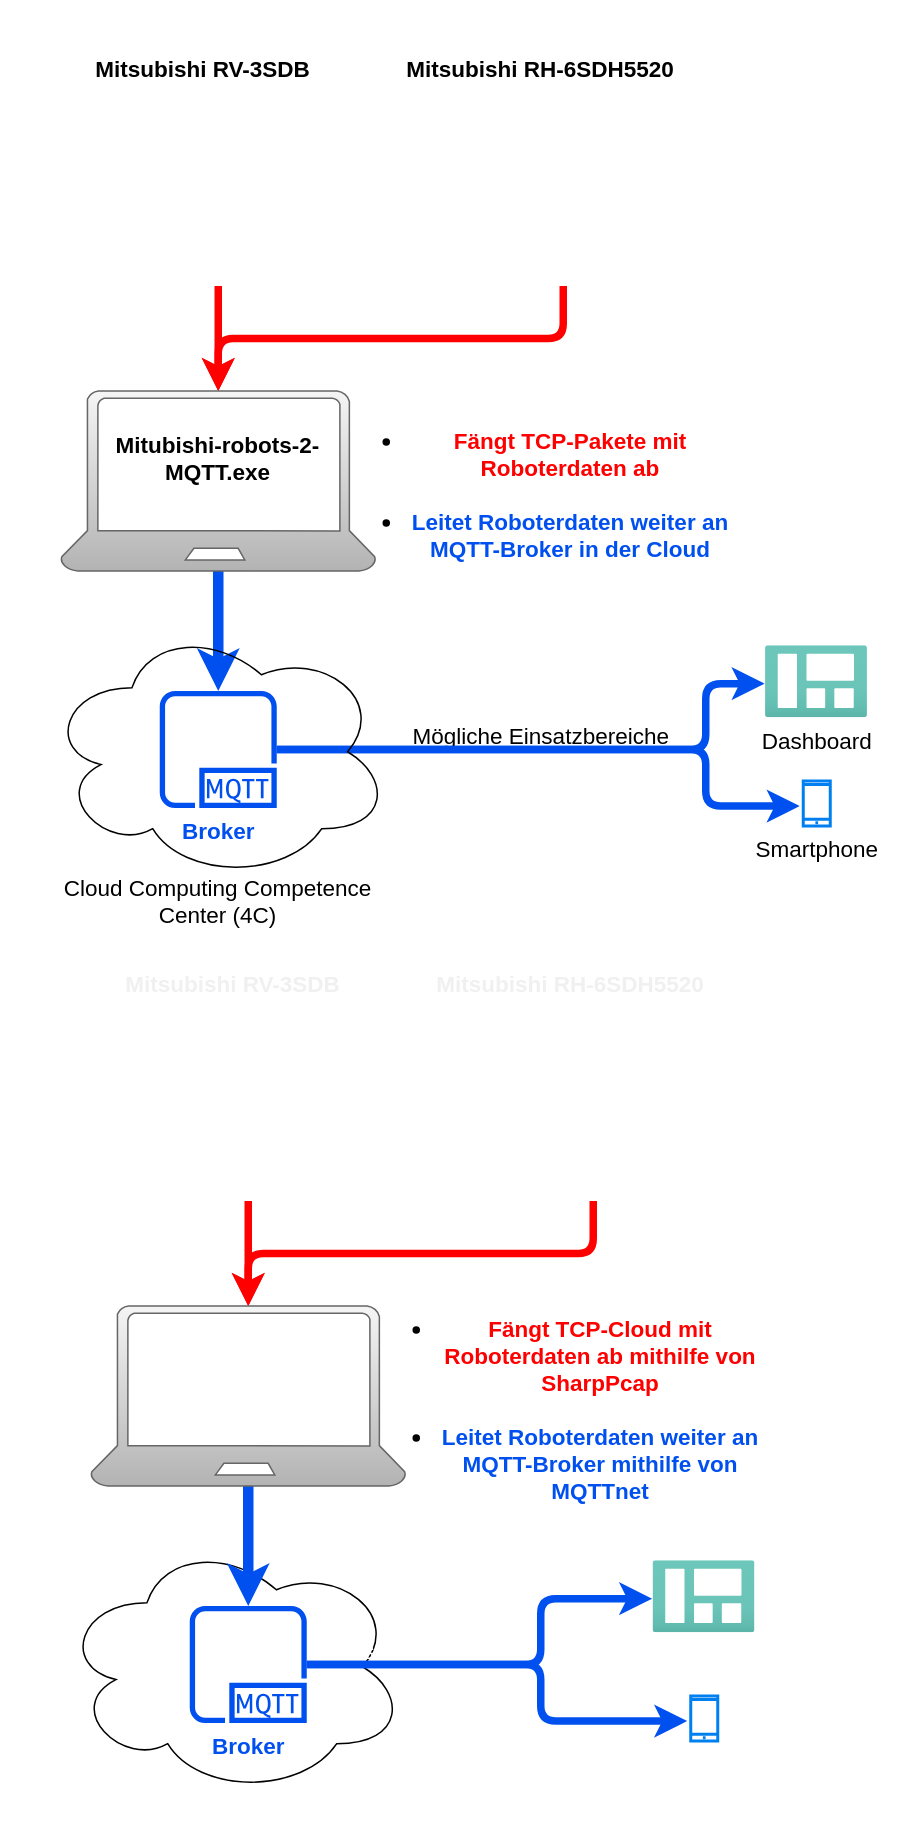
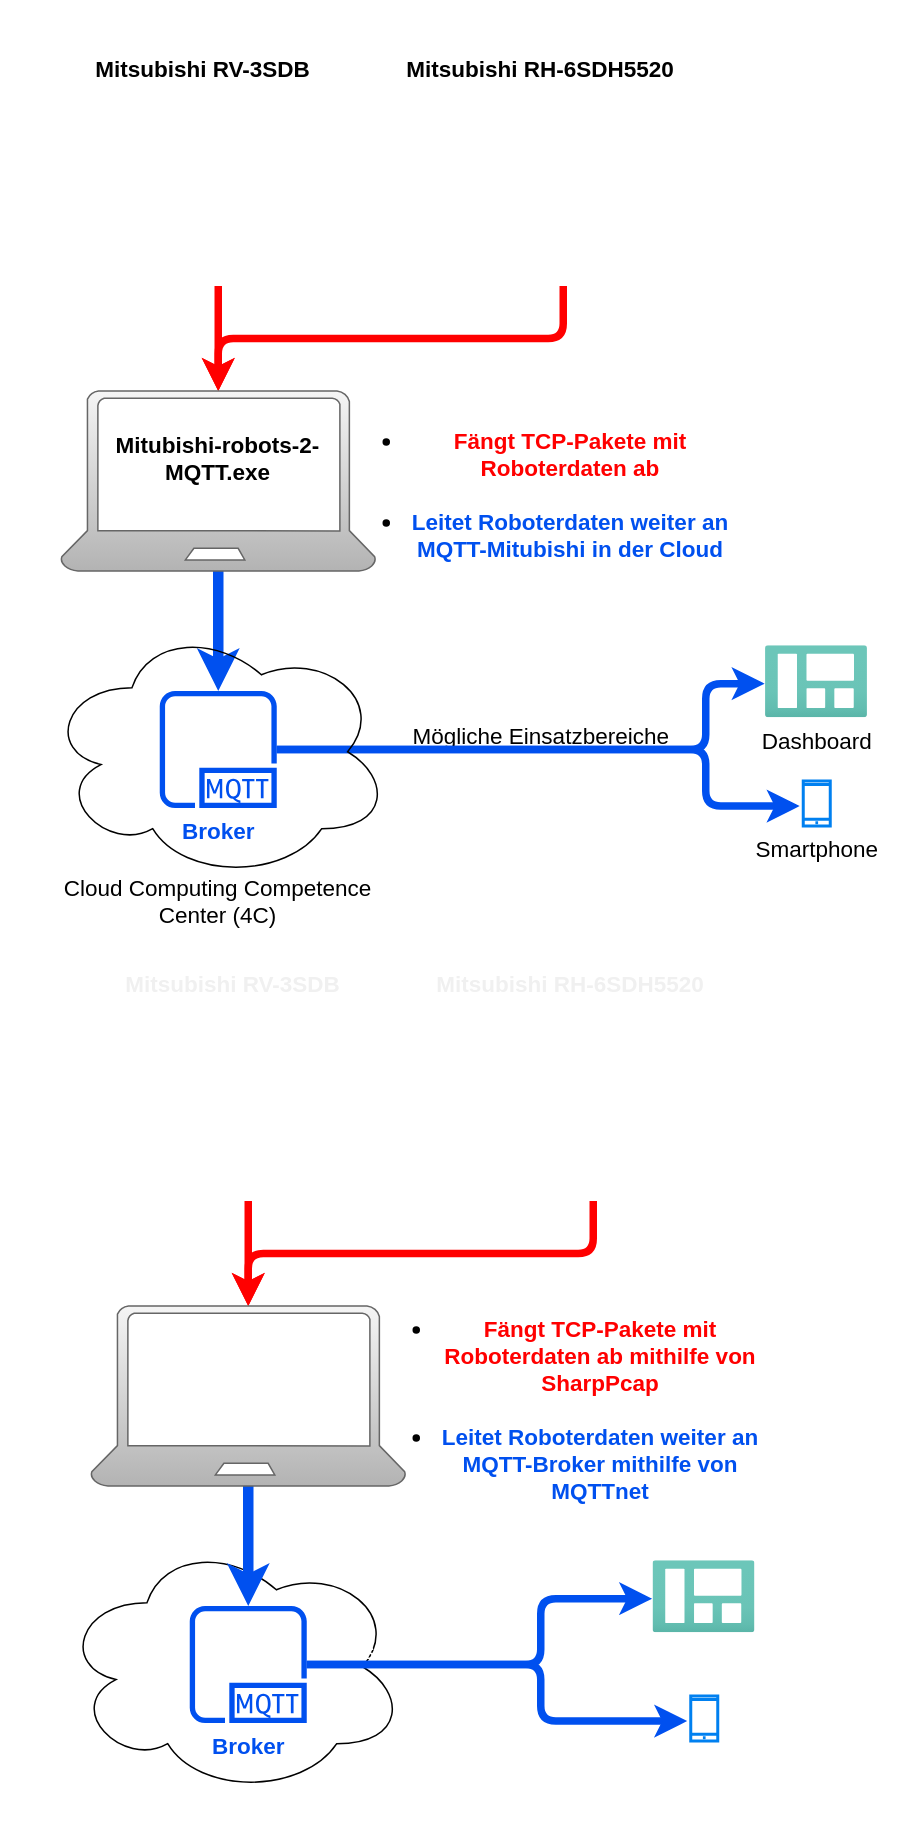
node "Fängt TCP-Pakete mit Roboterdaten ab Leitet Roboterdaten weiter an MQTT-Broker in der Cloud": label "Fängt TCP-Pakete mit Roboterdaten ab Leitet Roboterdaten weiter an MQTT-Broker in der Cloud" -> "Fängt TCP-Pakete mit Roboterdaten ab Leitet Roboterdaten weiter an MQTT-Mitubishi in der Cloud"
node "Fängt TCP-Cloud mit Roboterdaten ab mithilfe von SharpPcap Leitet Roboterdaten weiter an MQTT-Broker mithilfe von MQTTnet": label "Fängt TCP-Cloud mit Roboterdaten ab mithilfe von SharpPcap Leitet Roboterdaten weiter an MQTT-Broker mithilfe von MQTTnet" -> "Fängt TCP-Pakete mit Roboterdaten ab mithilfe von SharpPcap Leitet Roboterdaten weiter an MQTT-Broker mithilfe von MQTTnet"
